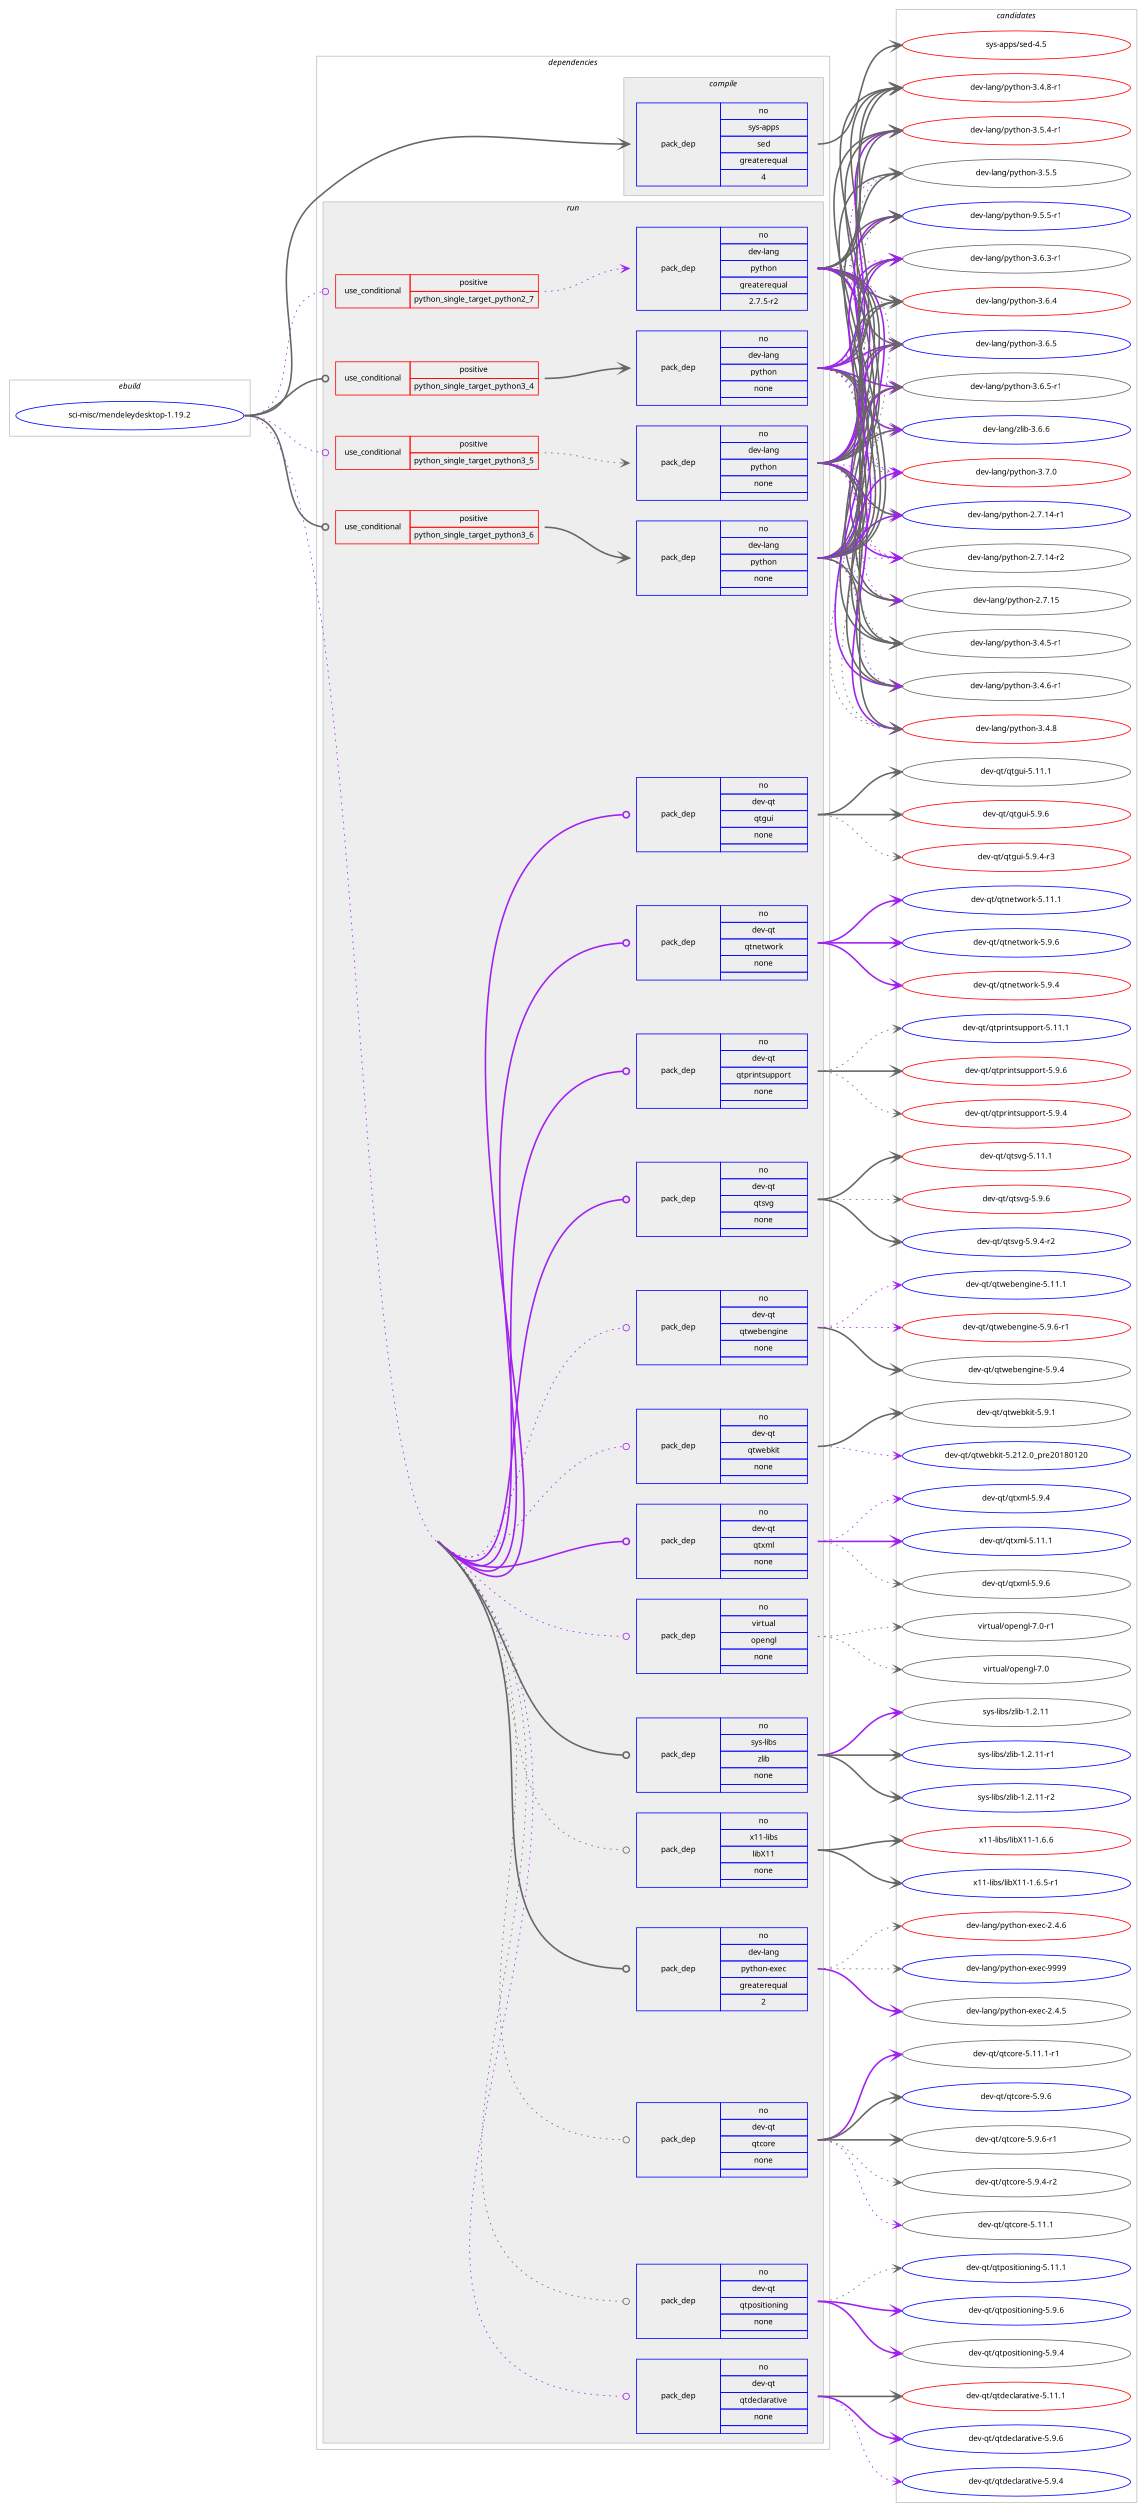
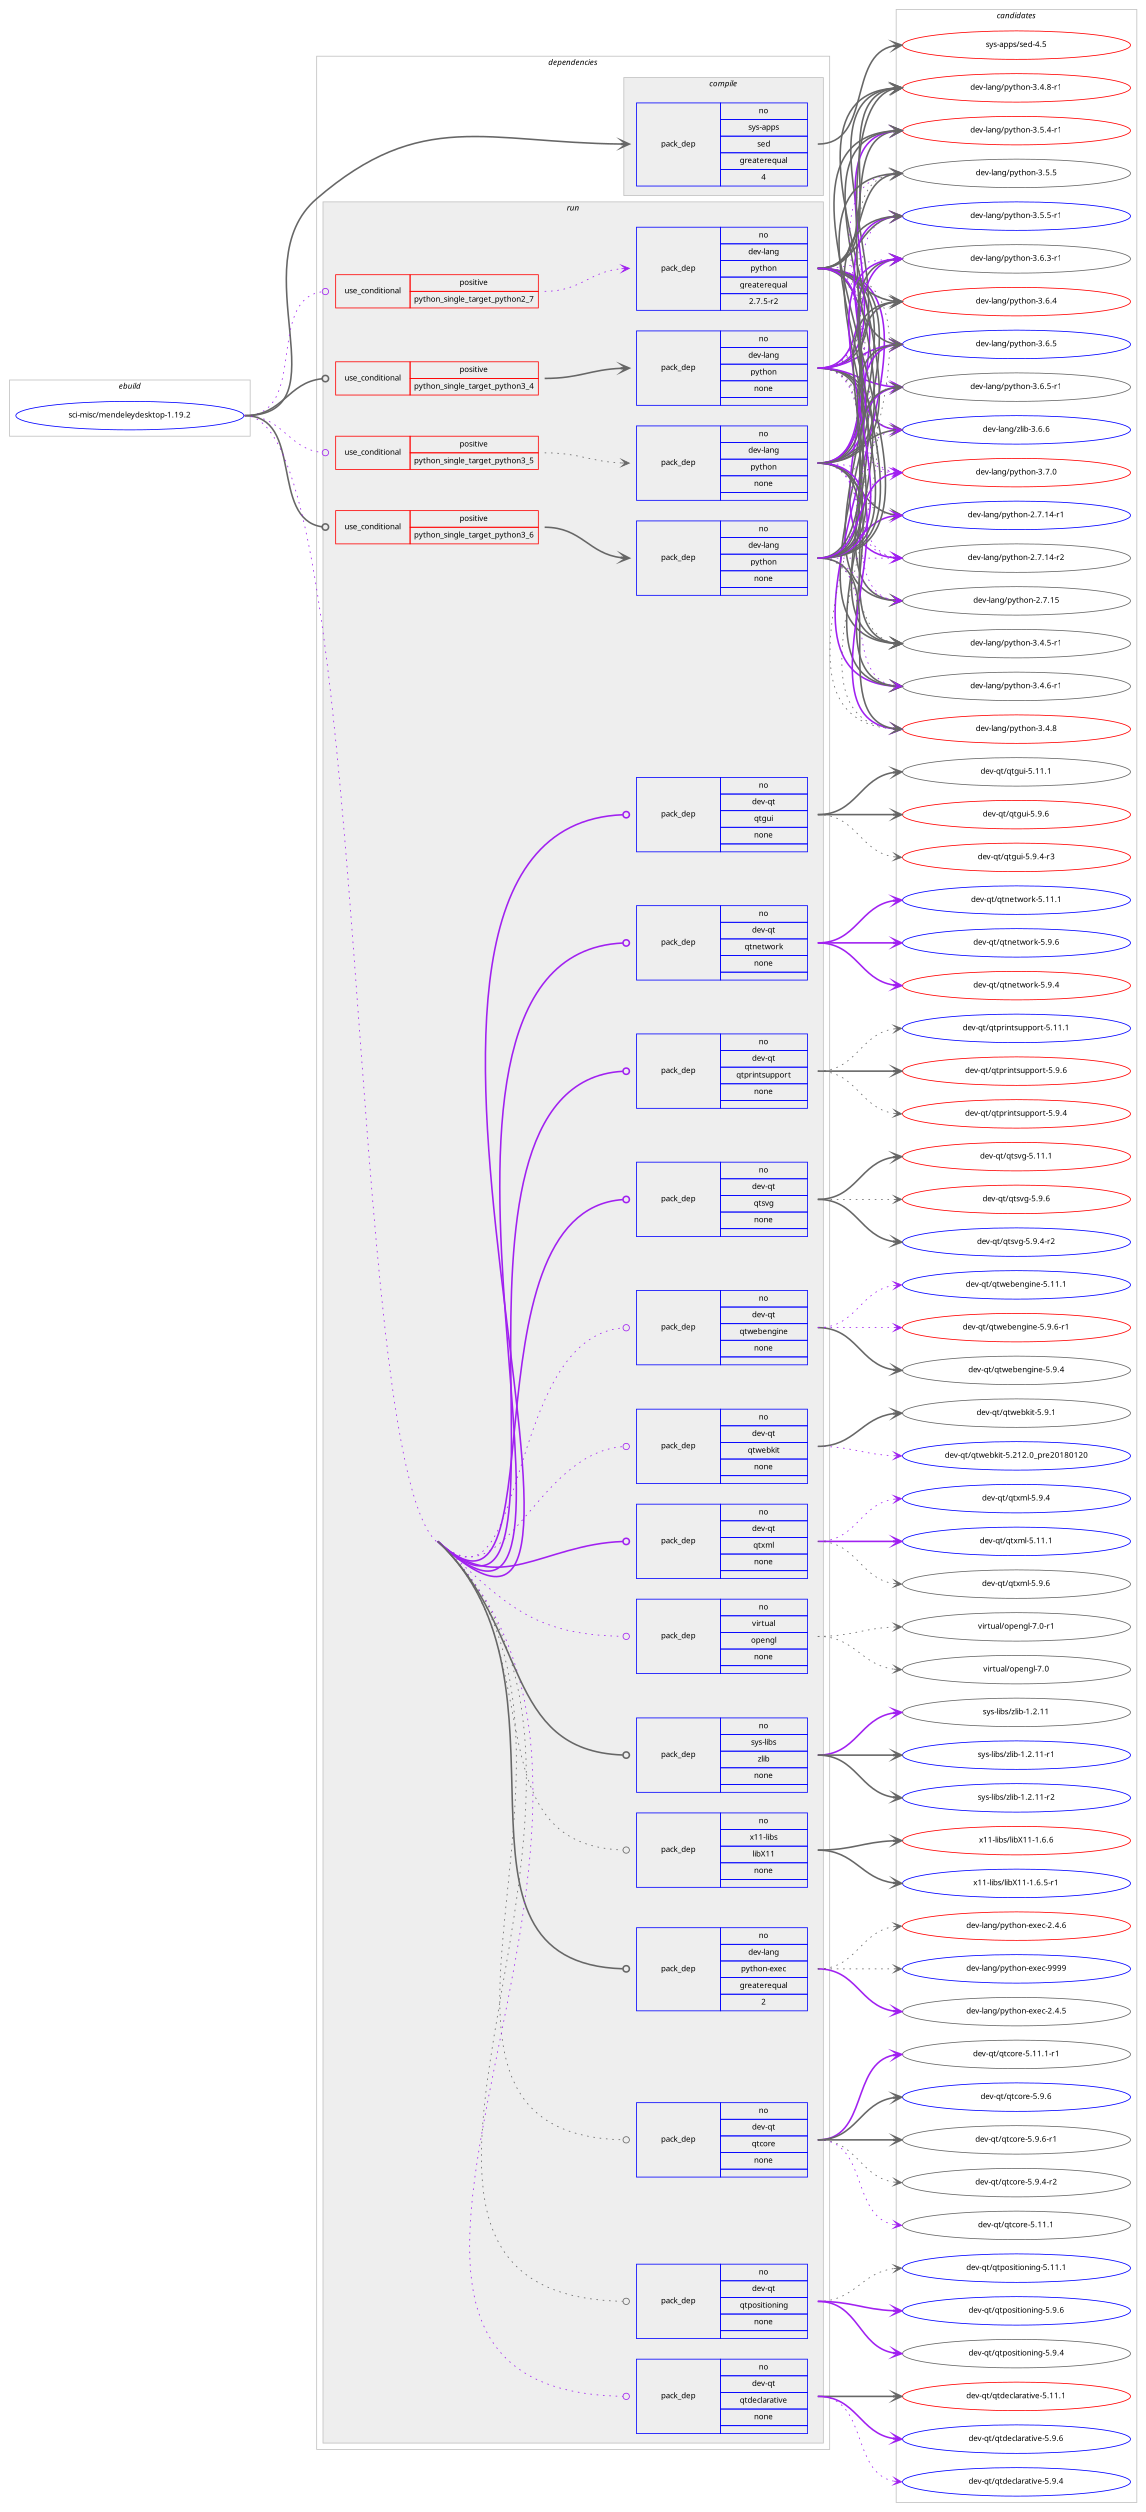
node "dev-lang/python-9.5.5-r1": label "dev-lang/python-9.5.5-r1" -> "dev-lang/python-3.5.5-r1"
